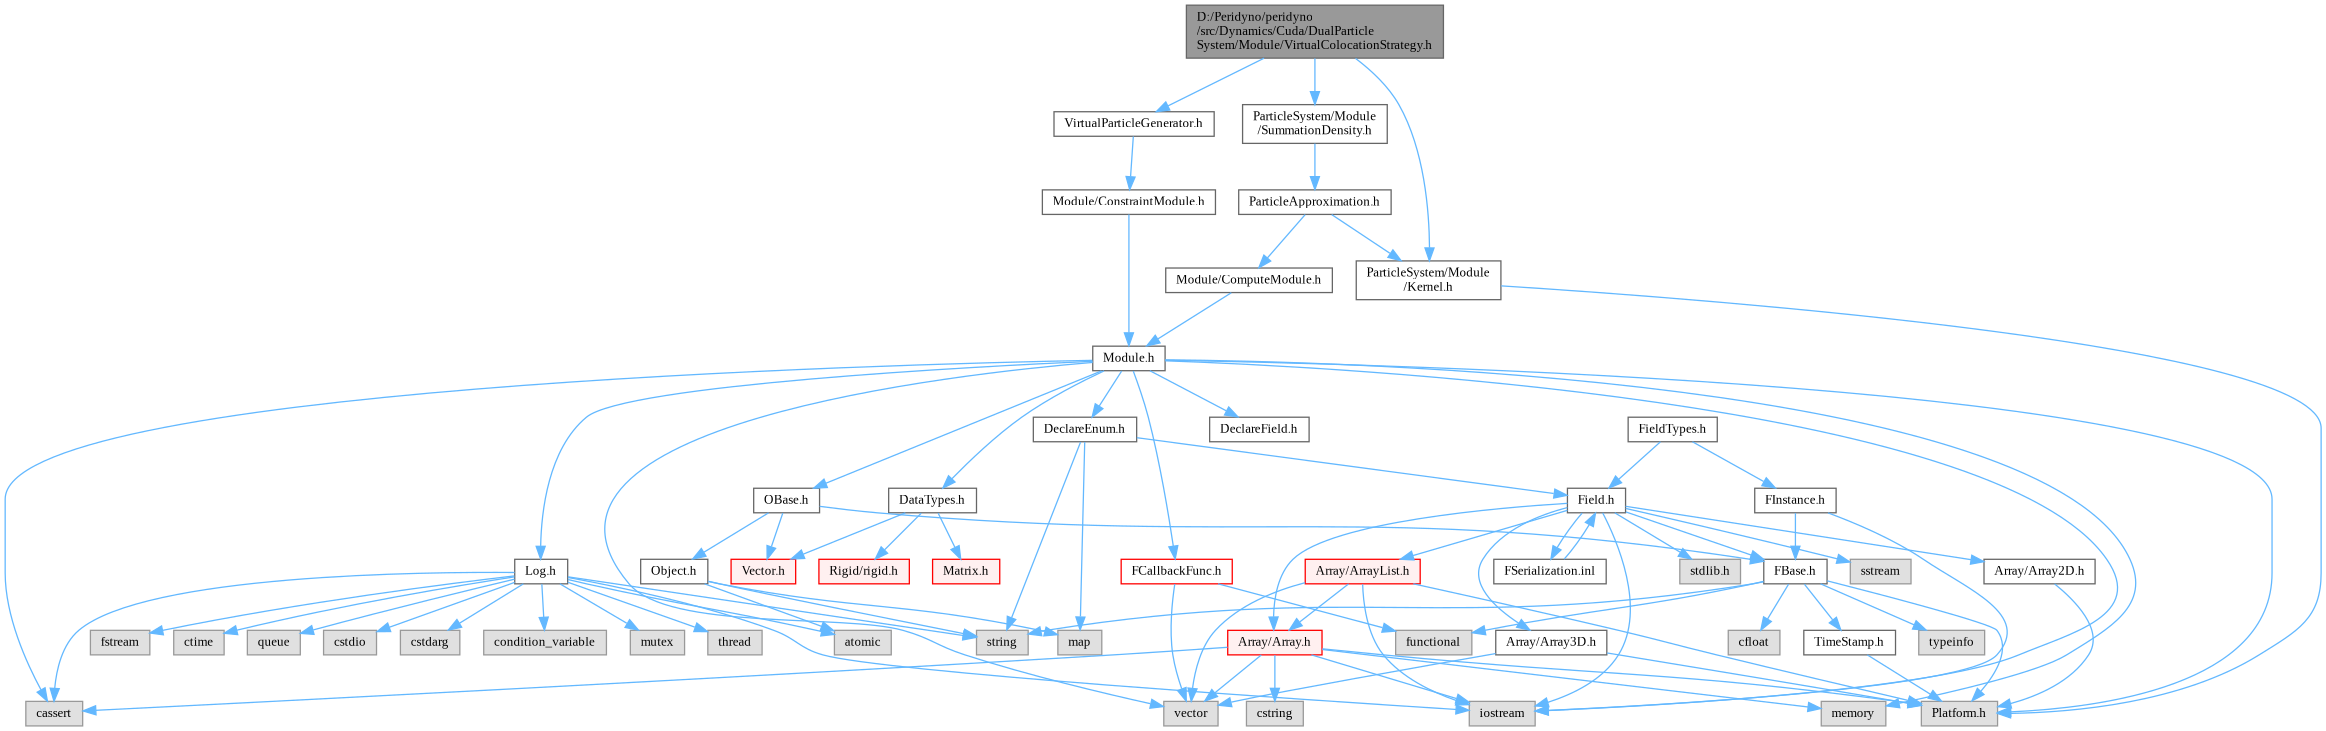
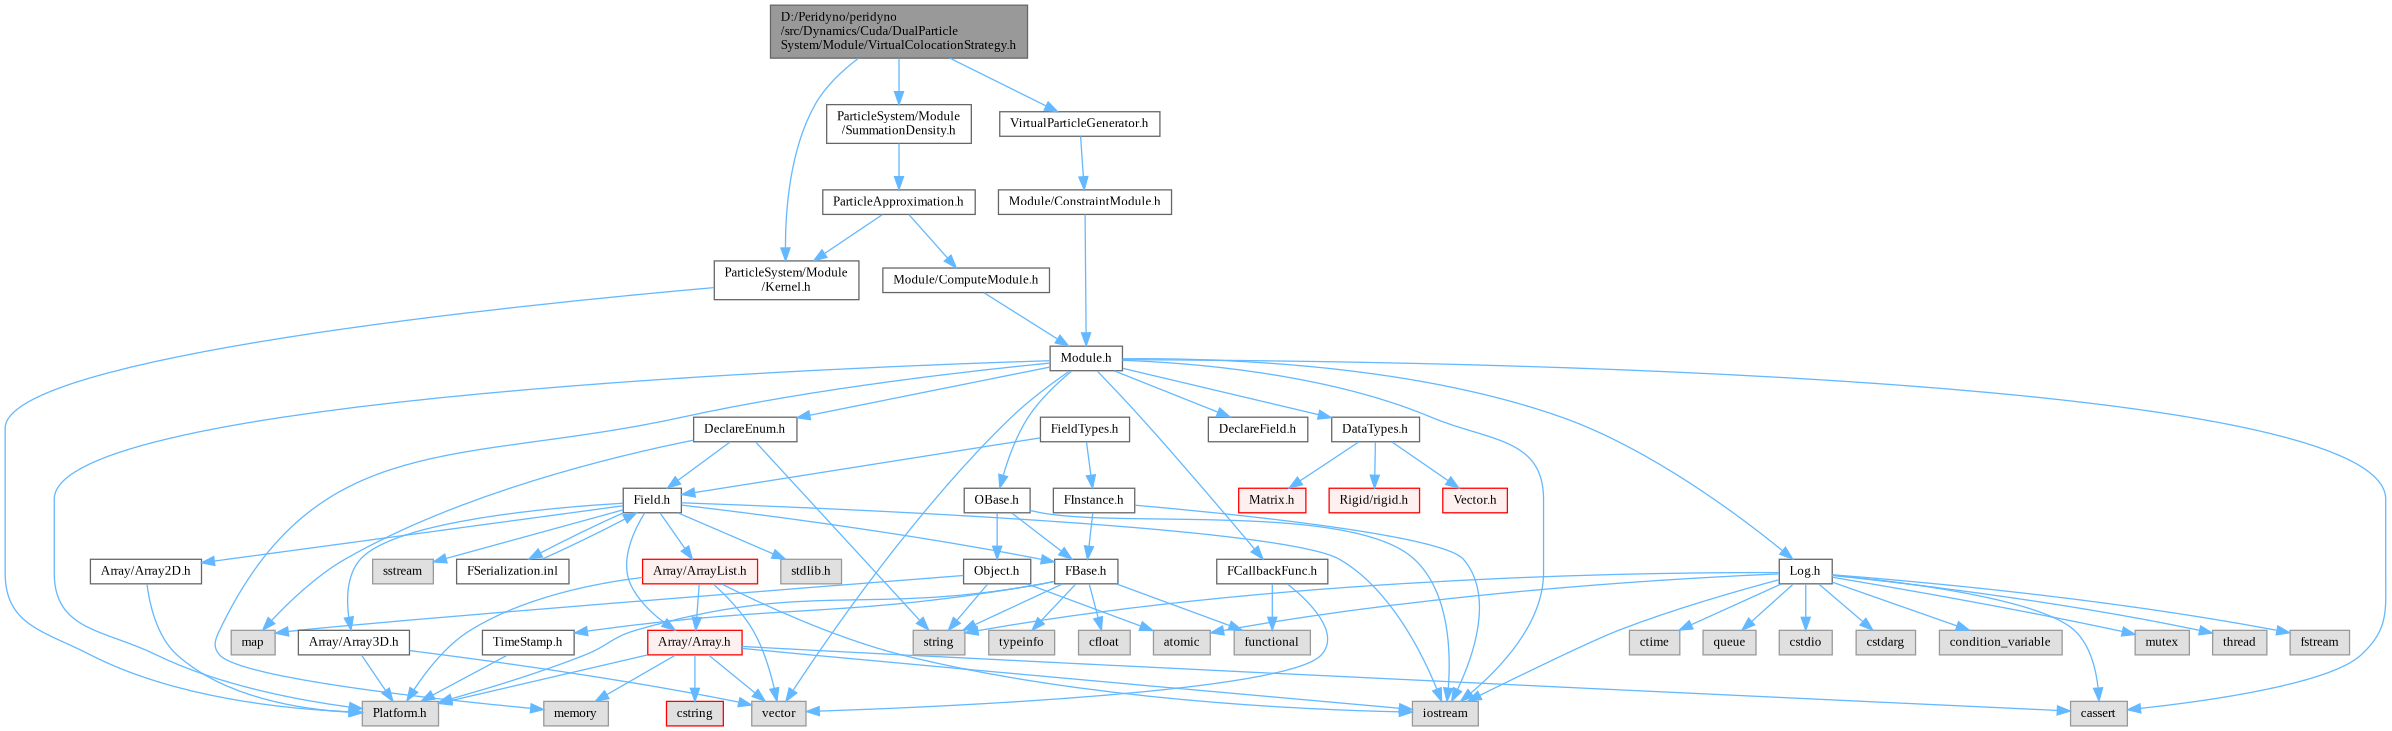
edge "OBase.h" -> "Vector.h": now "OBase.h" -> "iostream"
node "FCallbackFunc.h": color red -> grey40
node "cstring": color grey60 -> red
